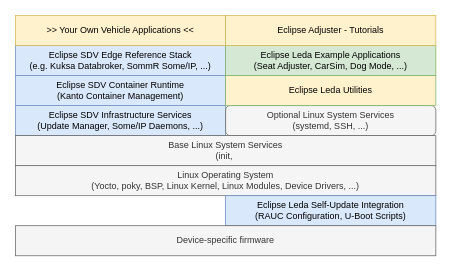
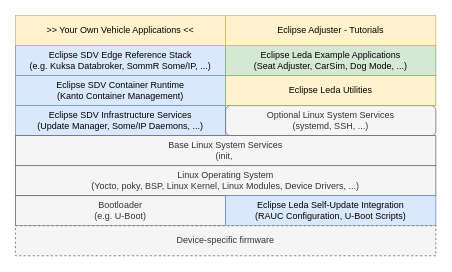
node "Bootloader (e.g. U-Boot)": added
node "Device-specific firmware": style solid -> dashed
